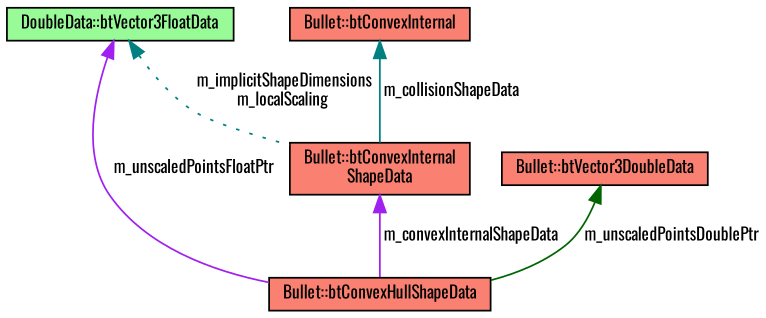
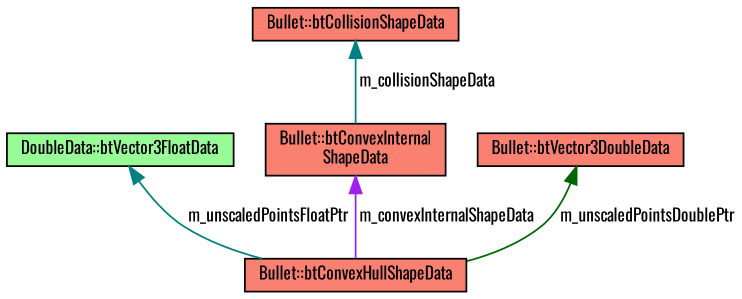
node "Bullet::btConvexInternal": label "Bullet::btConvexInternal" -> "Bullet::btCollisionShapeData"
edge "Bullet::btConvexInternal ShapeData" -> "DoubleData::btVector3FloatData": removed, label "m_implicitShapeDimensions m_localScaling"
edge "Bullet::btConvexHullShapeData" -> "DoubleData::btVector3FloatData": color purple -> teal
